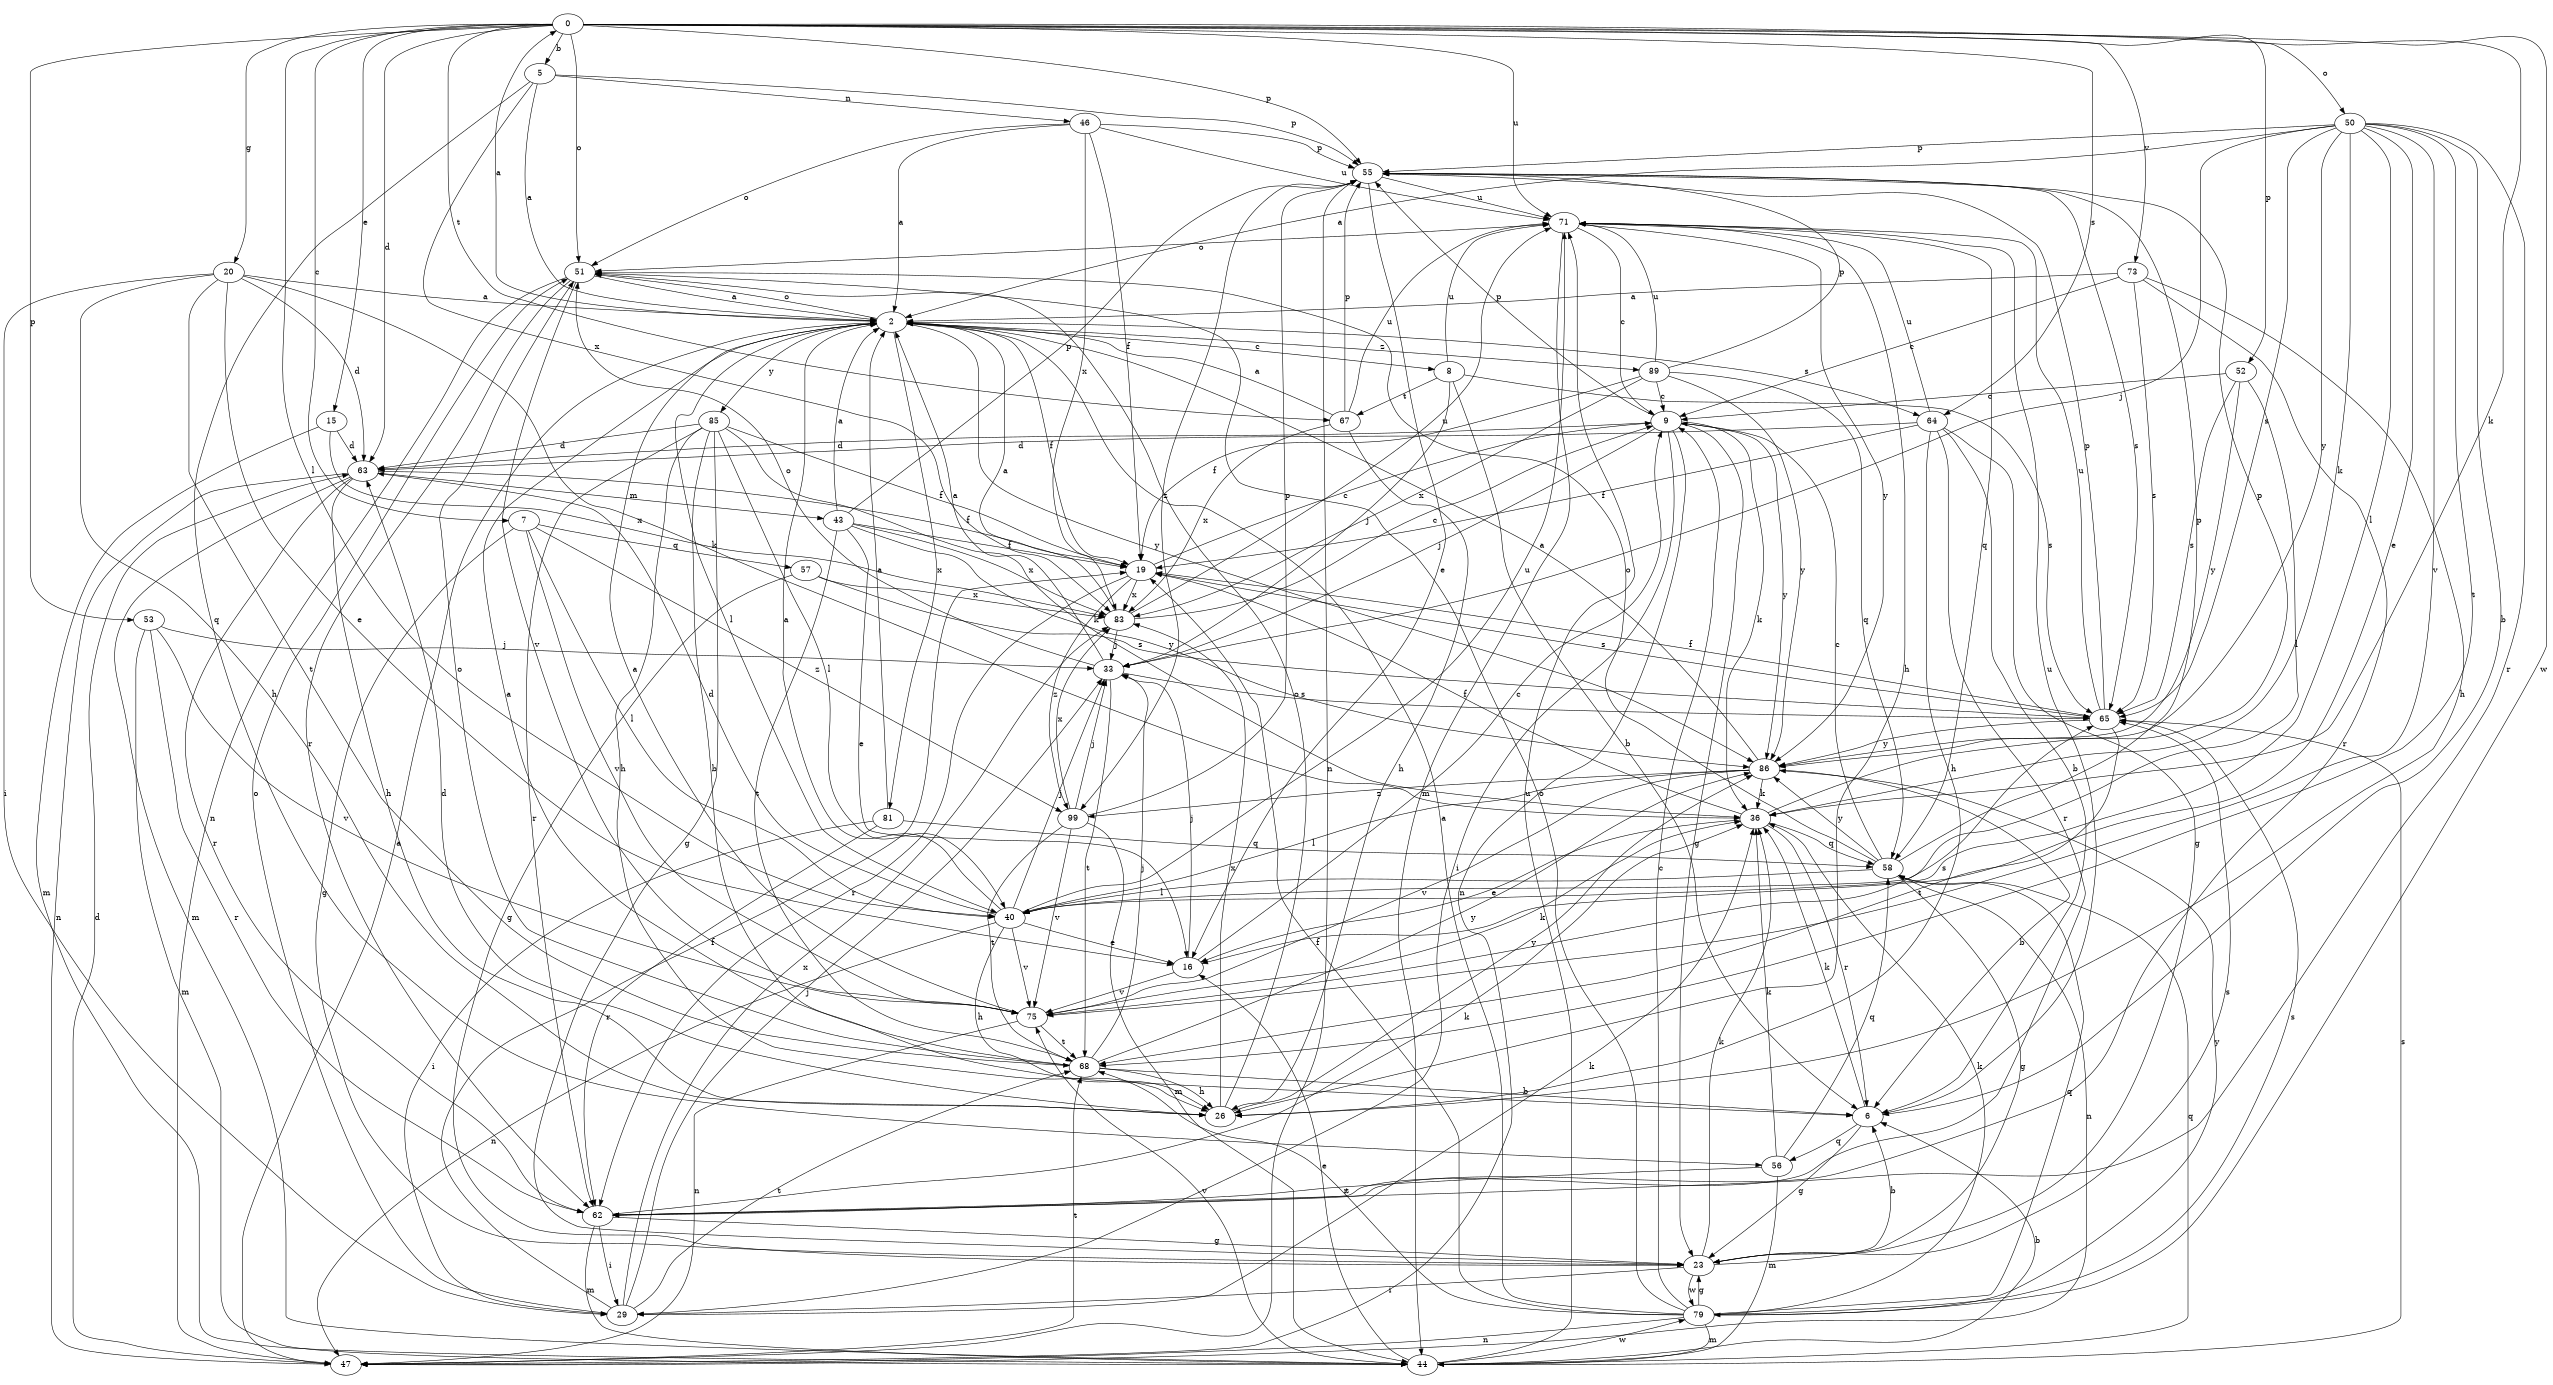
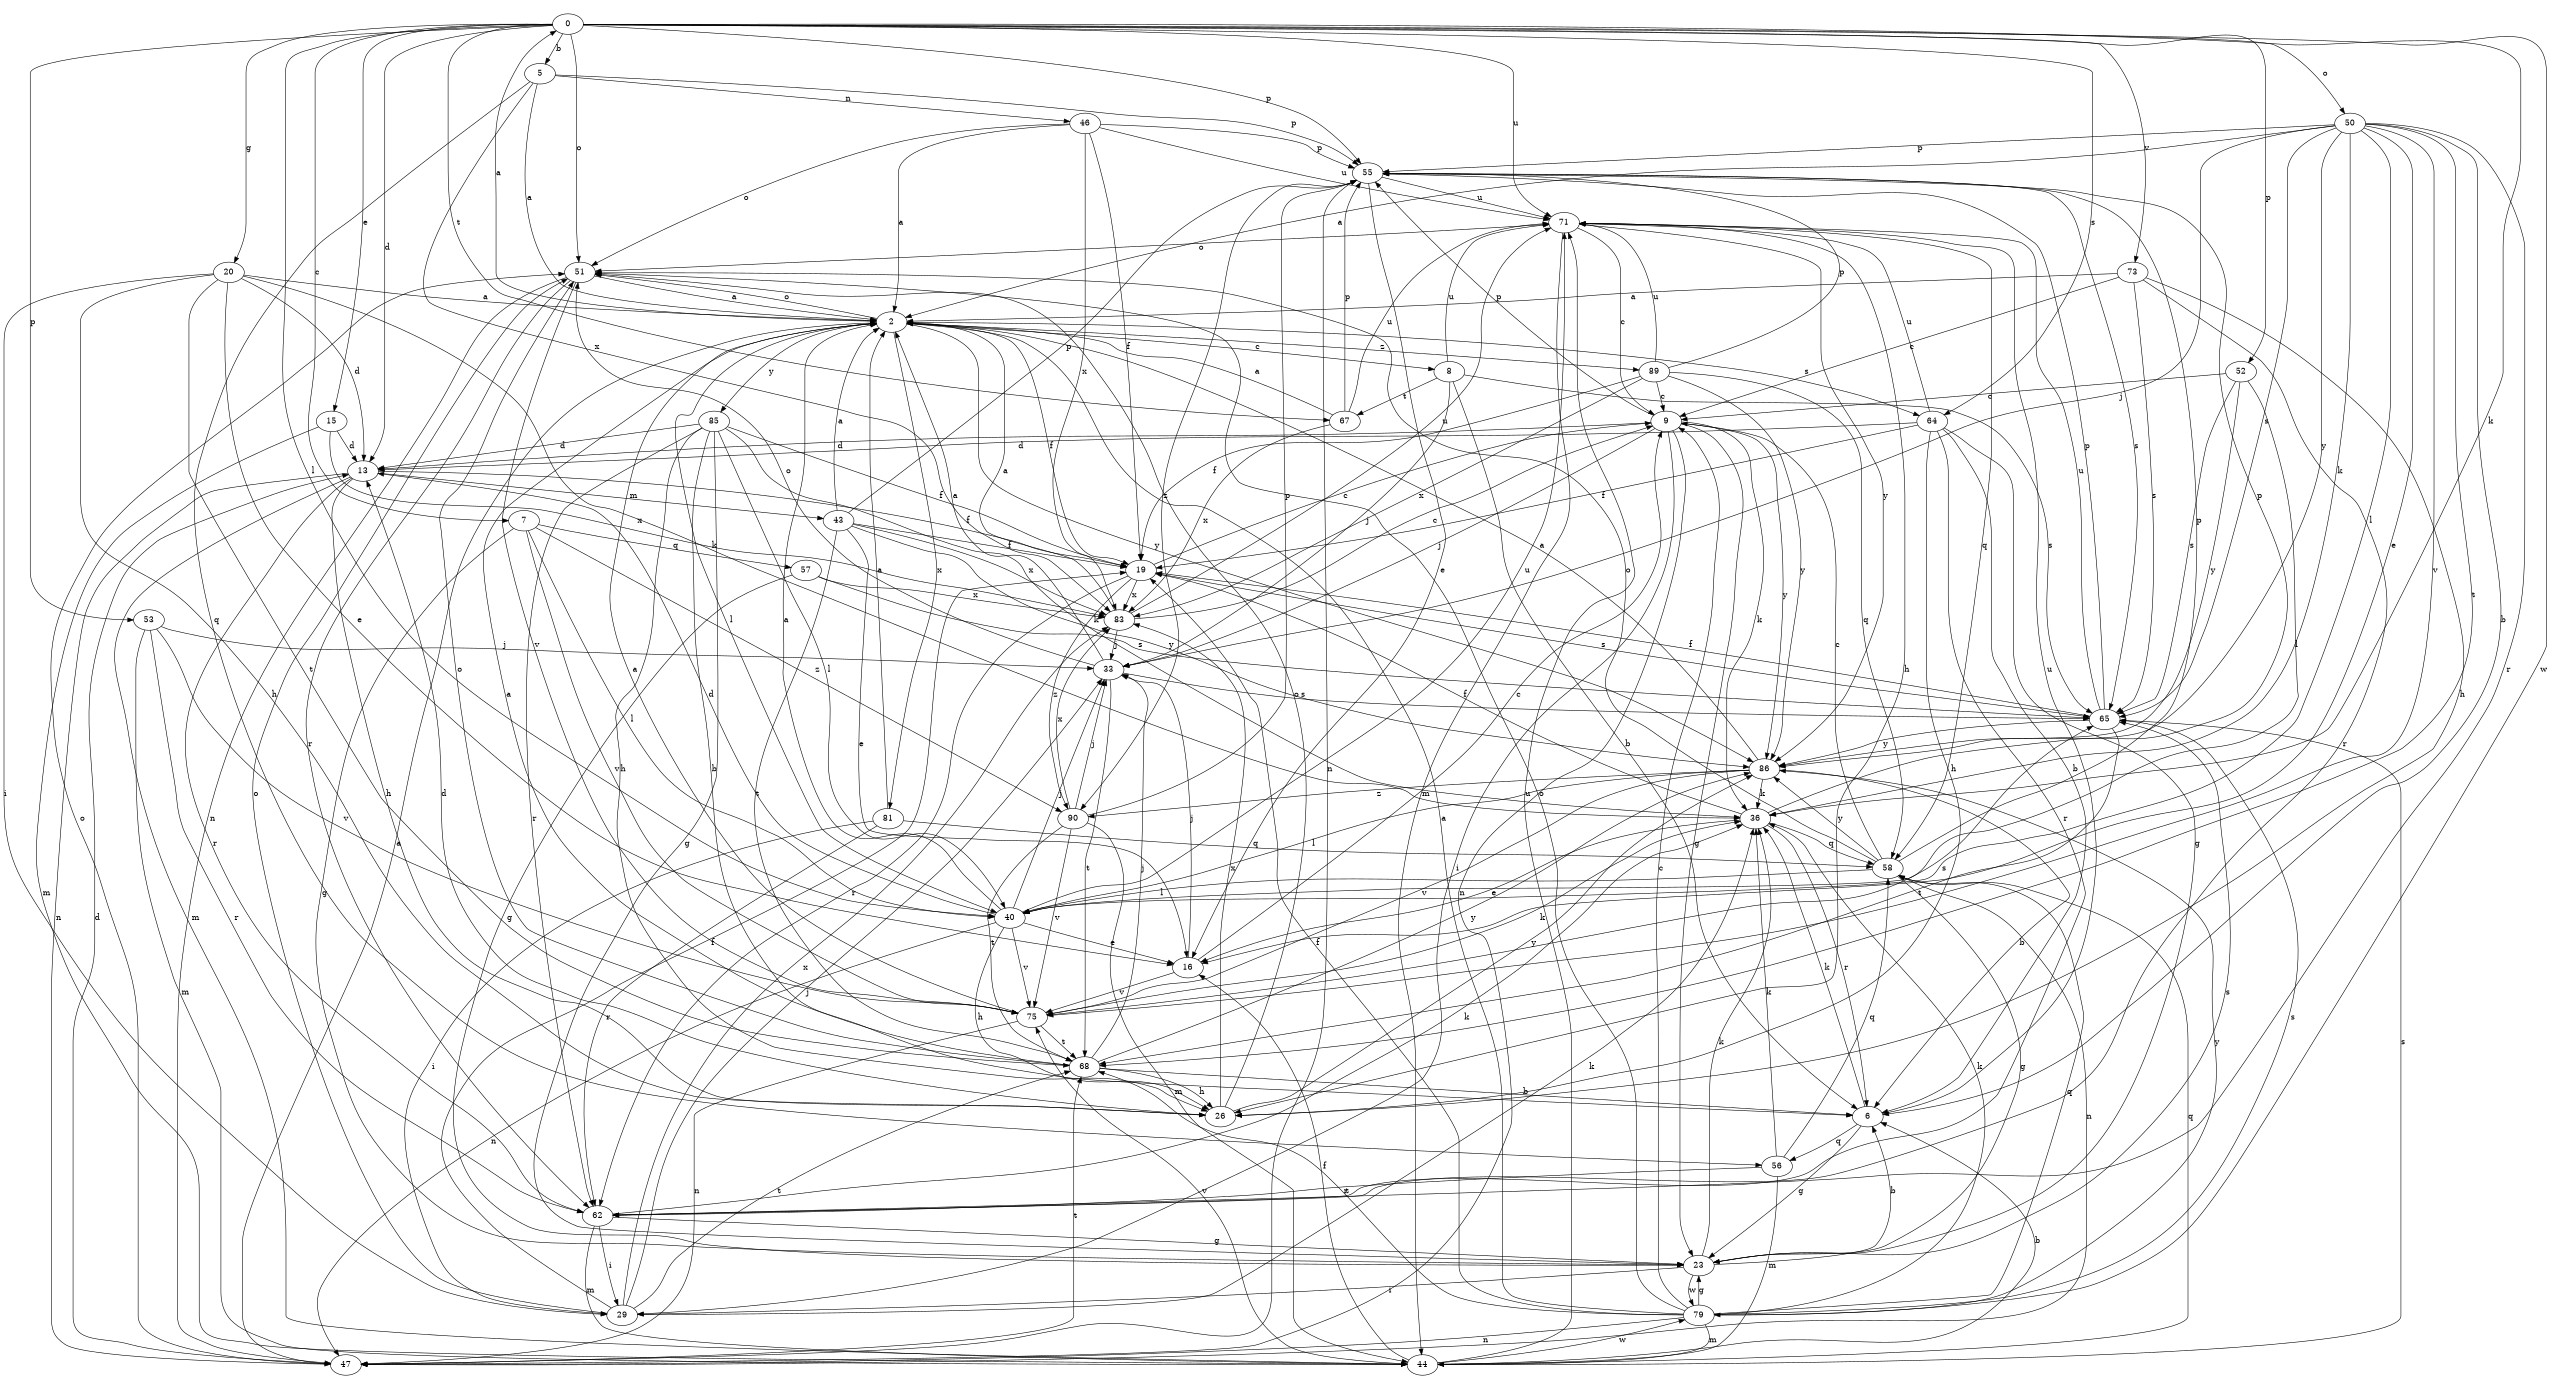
node "63": label "63" -> "13"
edge "47" -> "51": added, label "o"
edge "67" -> "26": removed, label "h"
node "99": label "99" -> "90"
edge "44" -> "16": label "e" -> "f"
